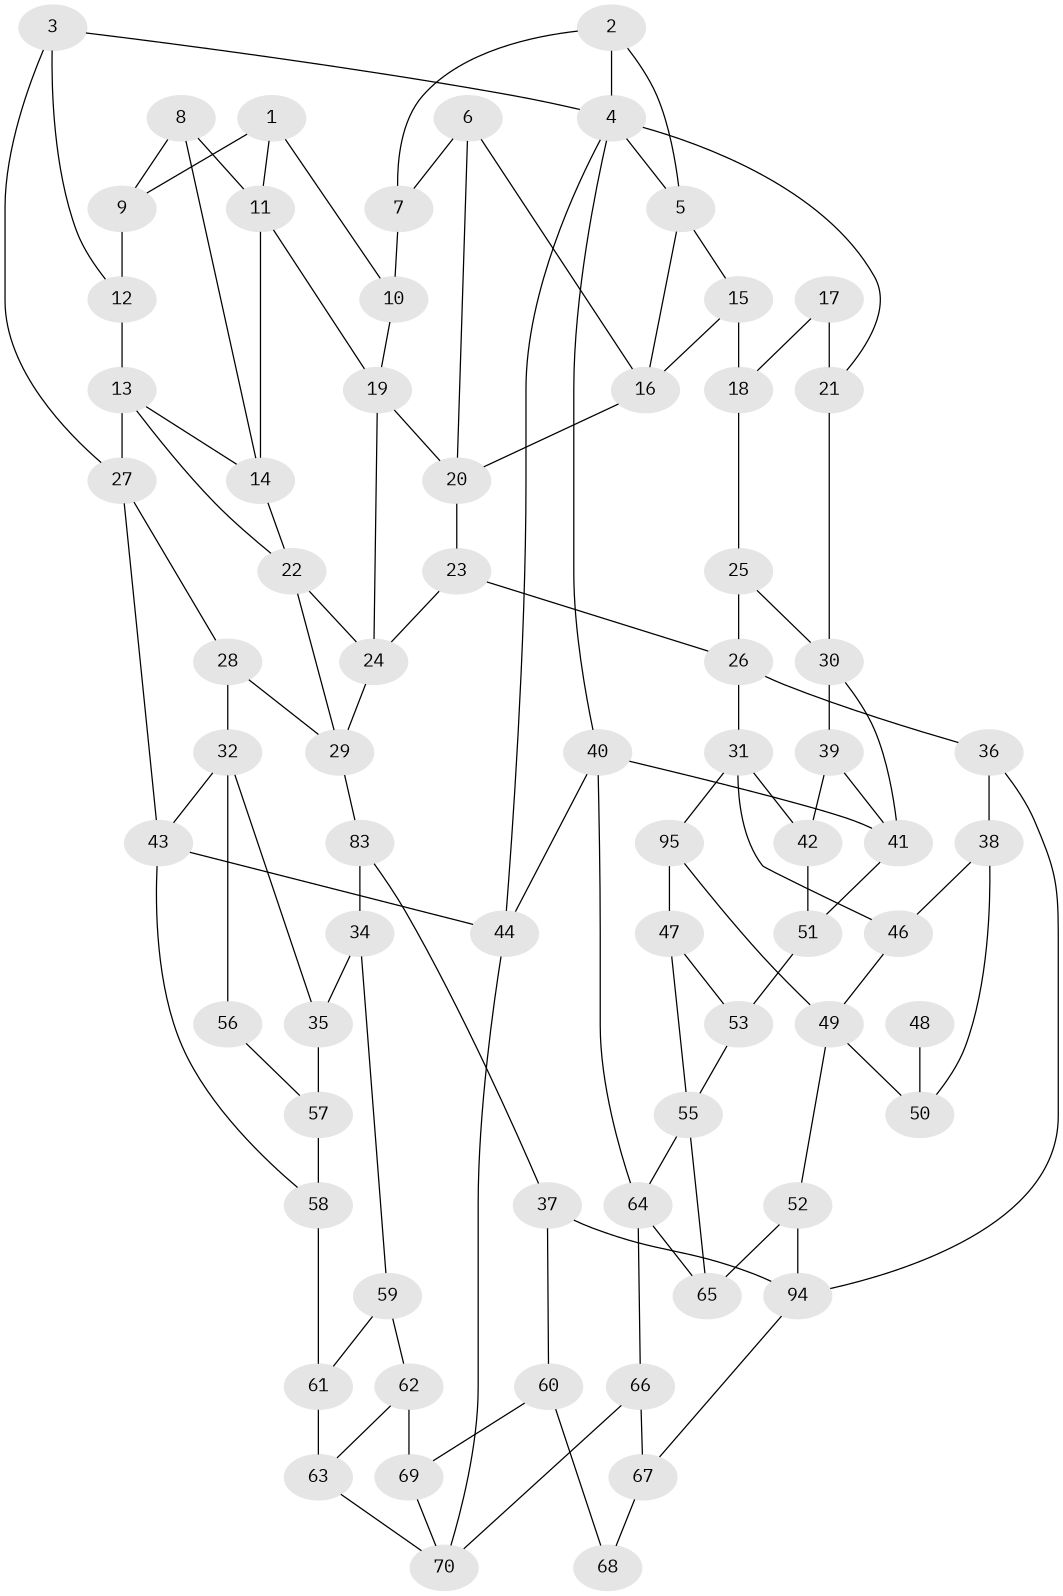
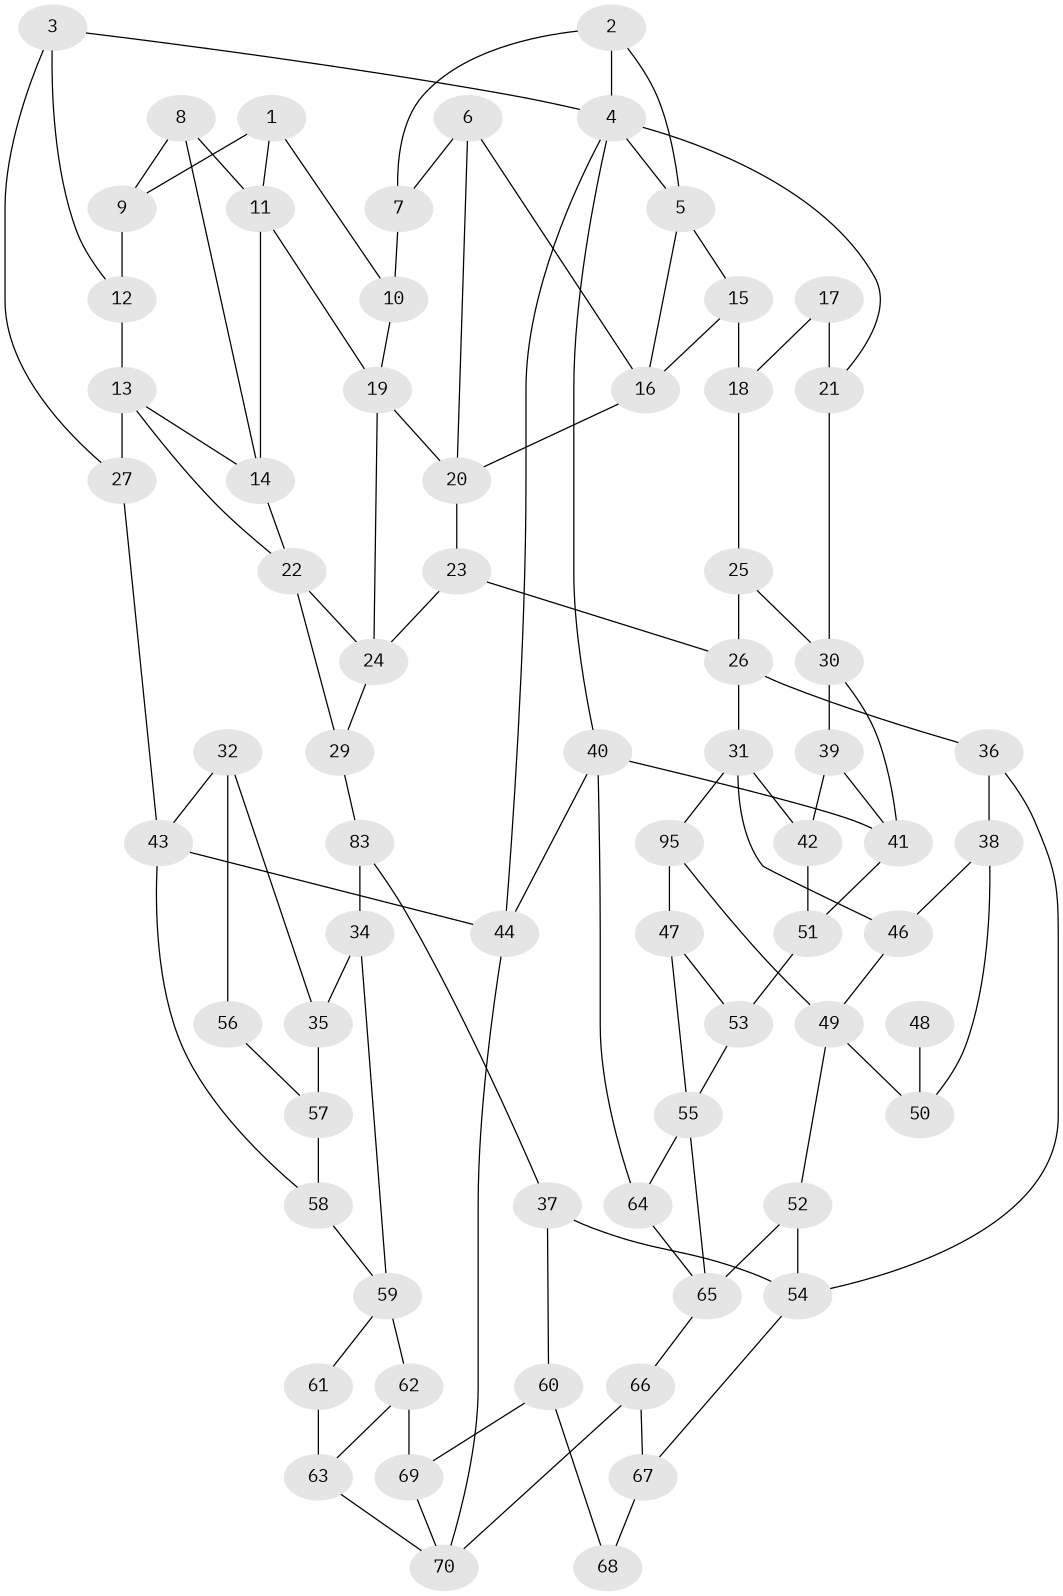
node "28": removed
edge "58" -- "61": now "58" -- "59"
edge "64" -- "66": now "65" -- "66"
node "94": label "94" -> "54"
